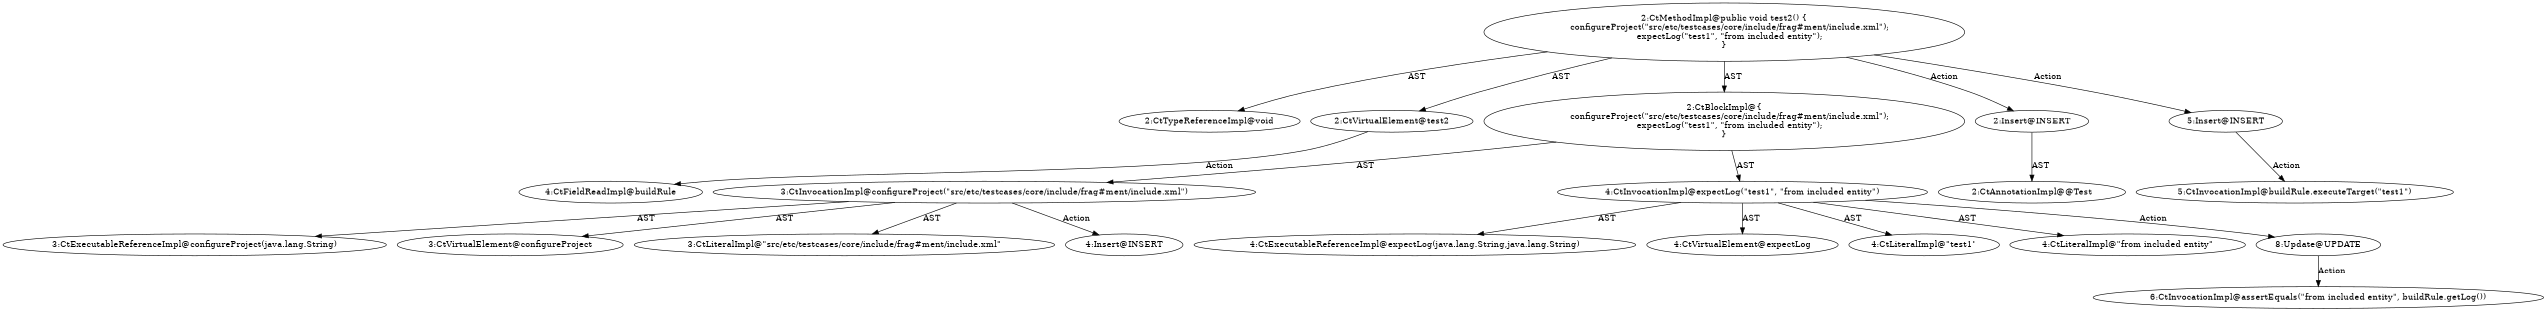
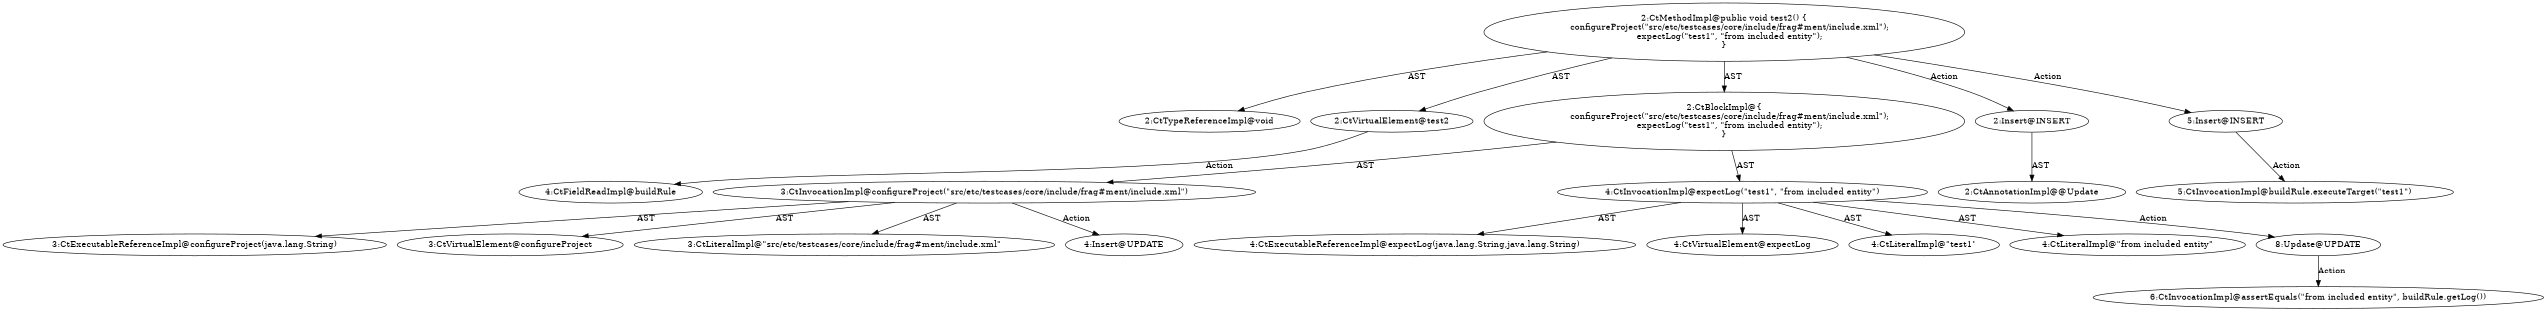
node "2:CtAnnotationImpl@@Test": label "2:CtAnnotationImpl@@Test" -> "2:CtAnnotationImpl@@Update"
node "4:Insert@INSERT": label "4:Insert@INSERT" -> "4:Insert@UPDATE"
